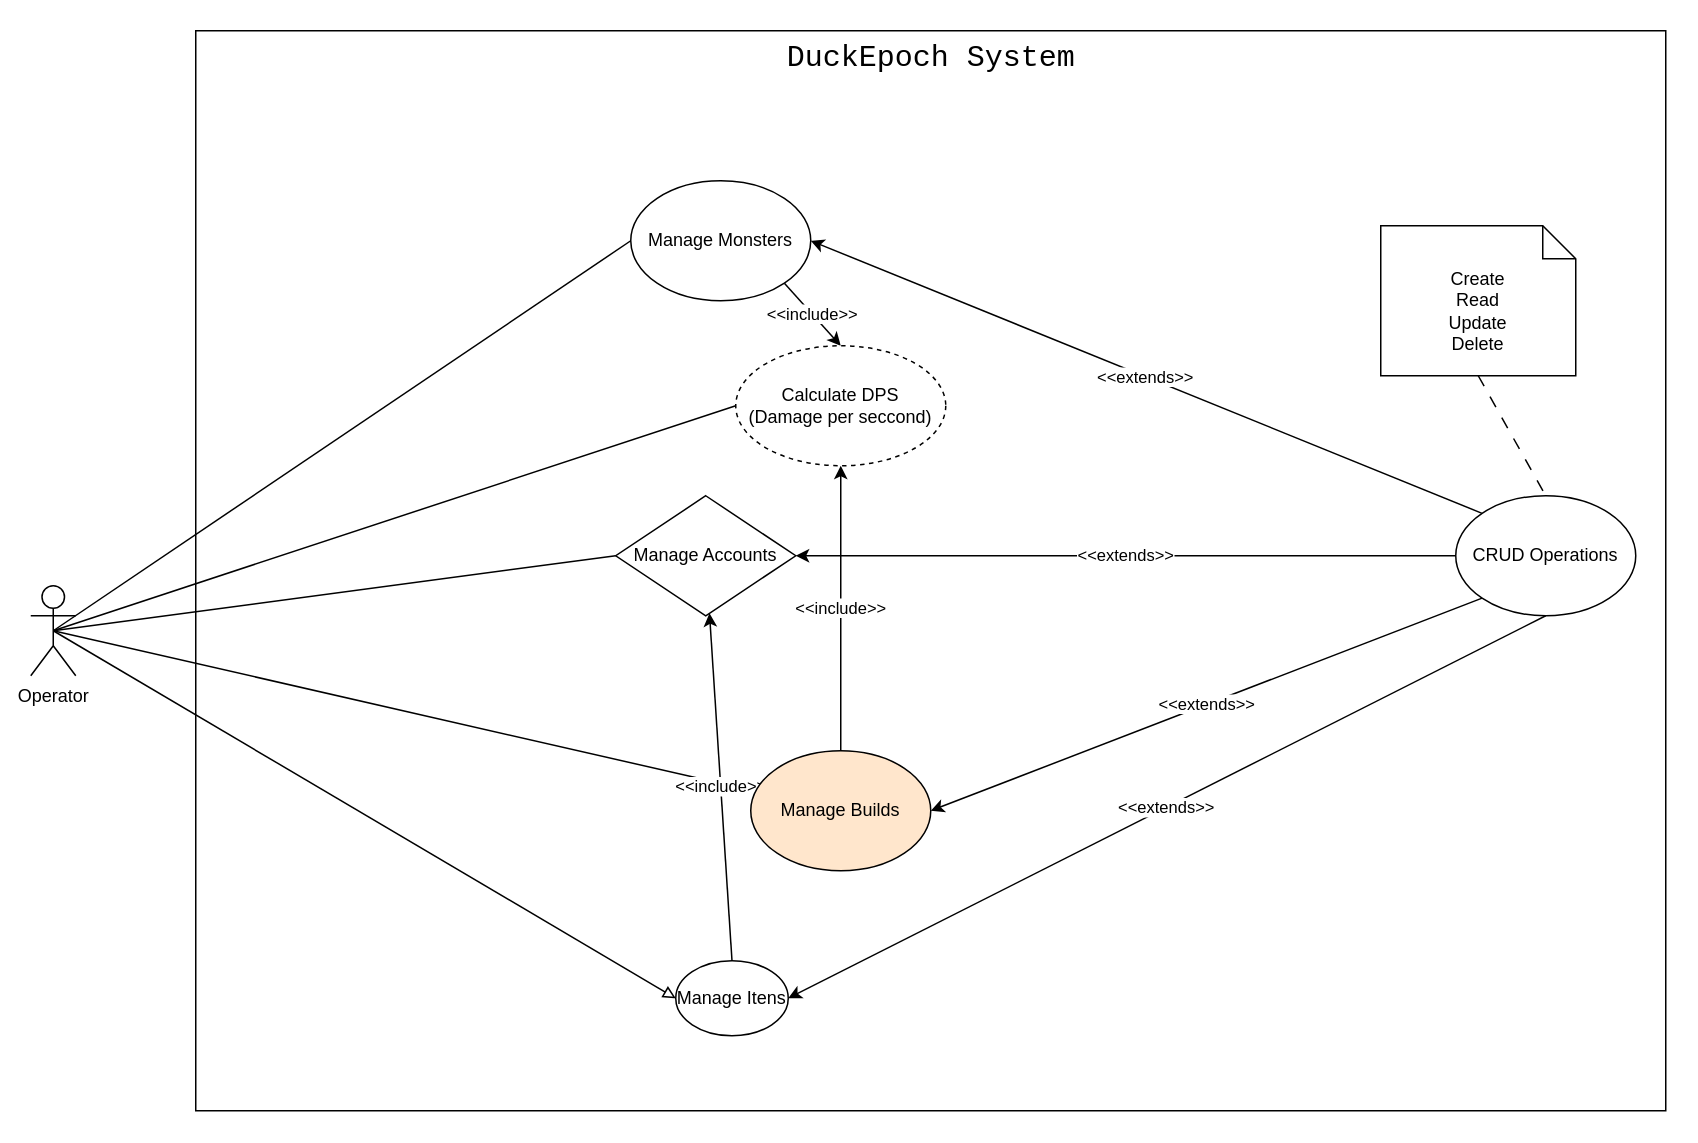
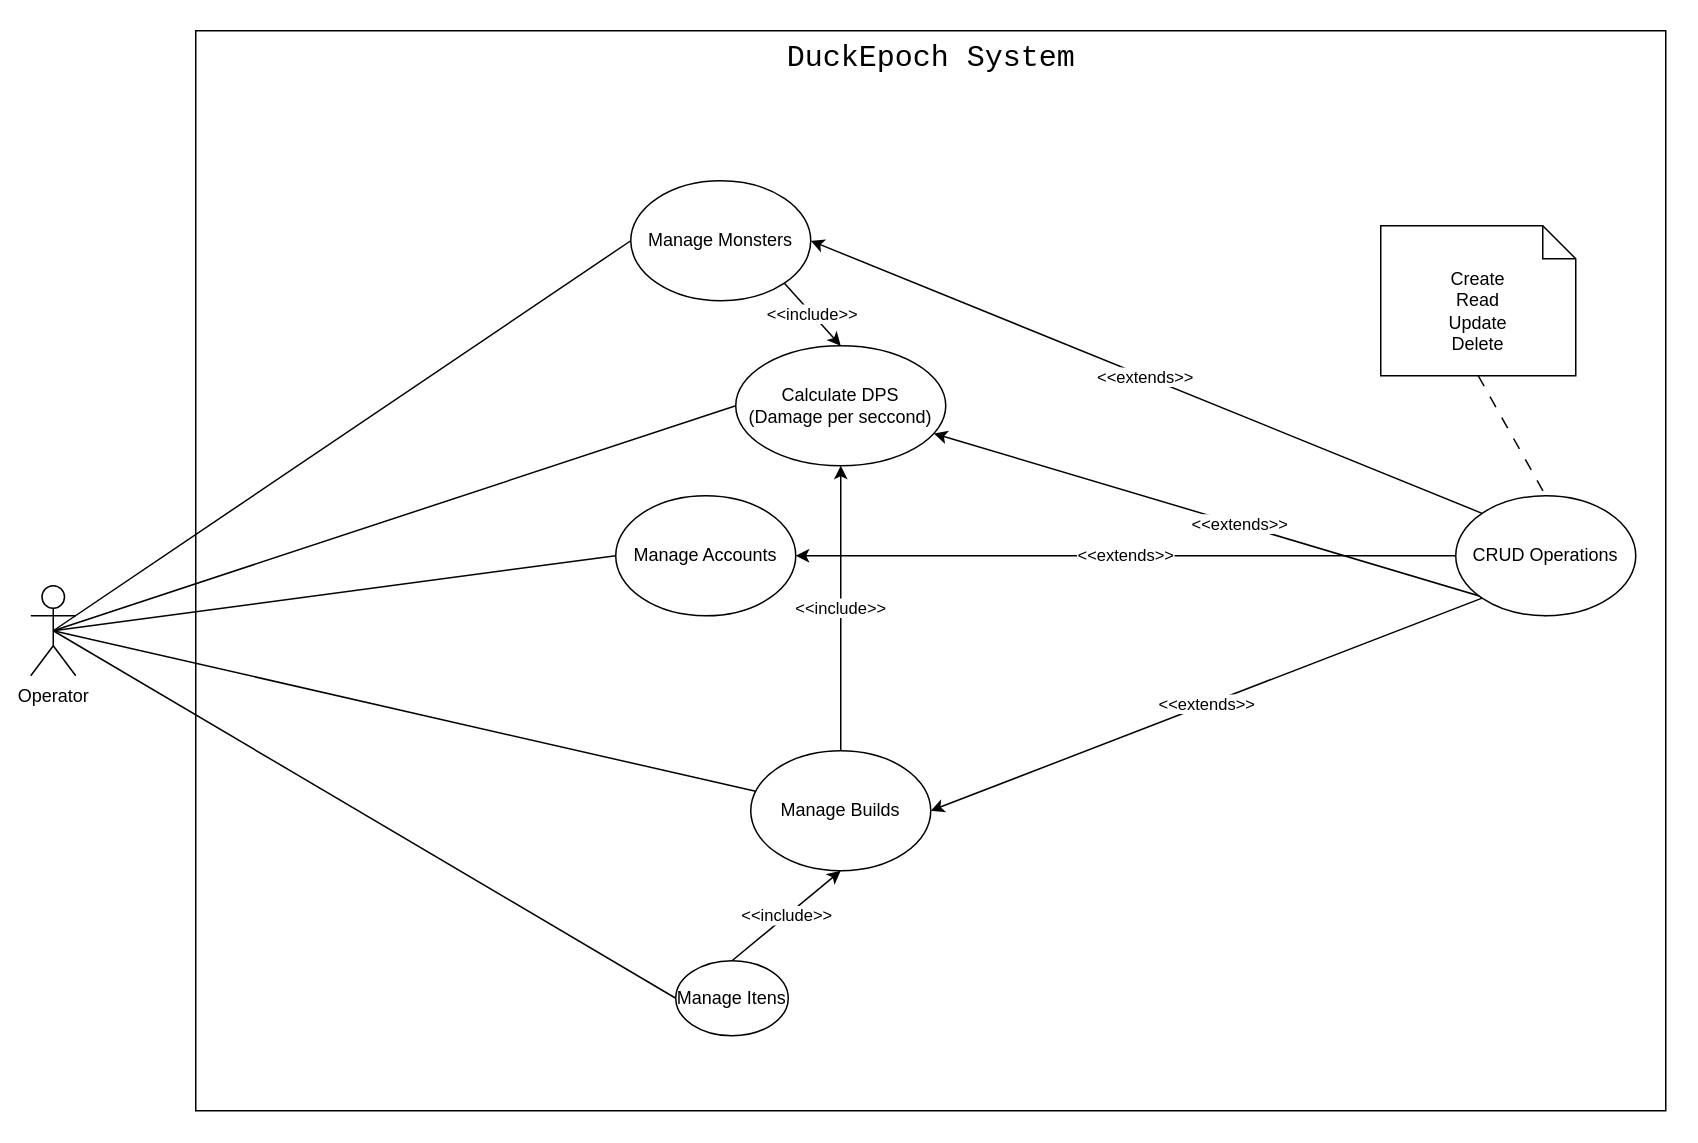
node "Calculate DPS (Damage per seccond)": style dashed -> solid
node "Manage Accounts": shape diamond -> ellipse
edge "Manage Itens" -> "Manage Accounts": now "Manage Itens" -> "Manage Builds"
edge "CRUD Operations" -> "Manage Itens": now "CRUD Operations" -> "Calculate DPS (Damage per seccond)"
node "Manage Builds": fillcolor #ffe6cc -> #ffffff
edge "Operator" -> "Manage Itens": arrowhead block -> none
